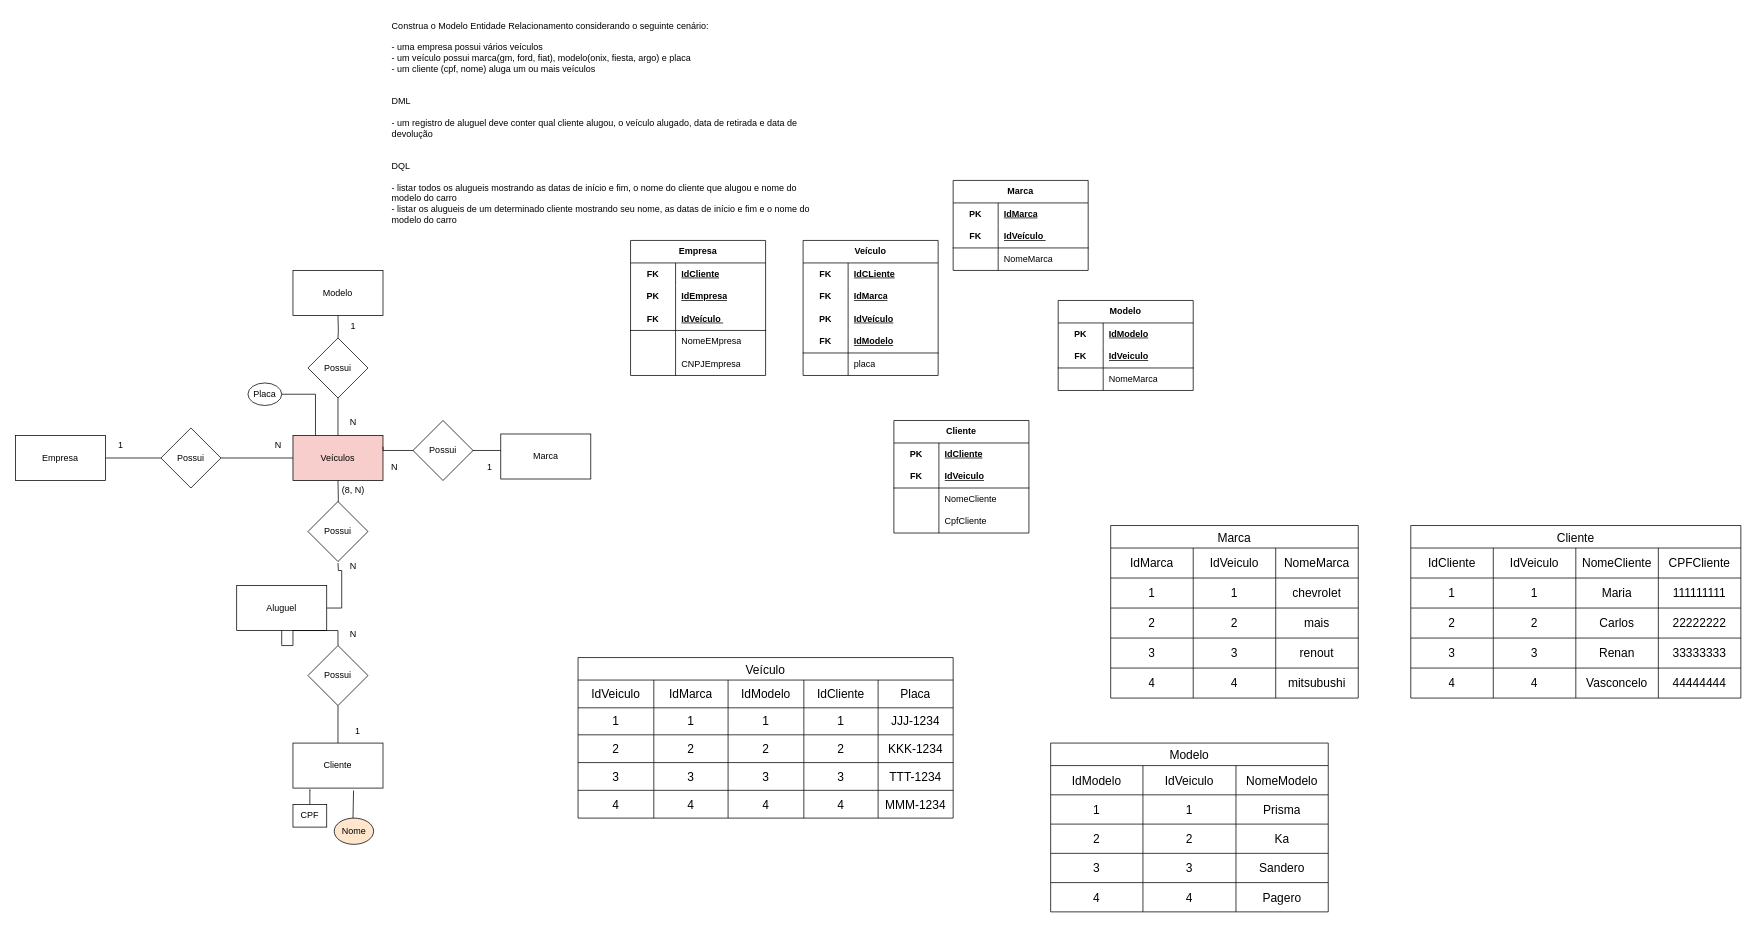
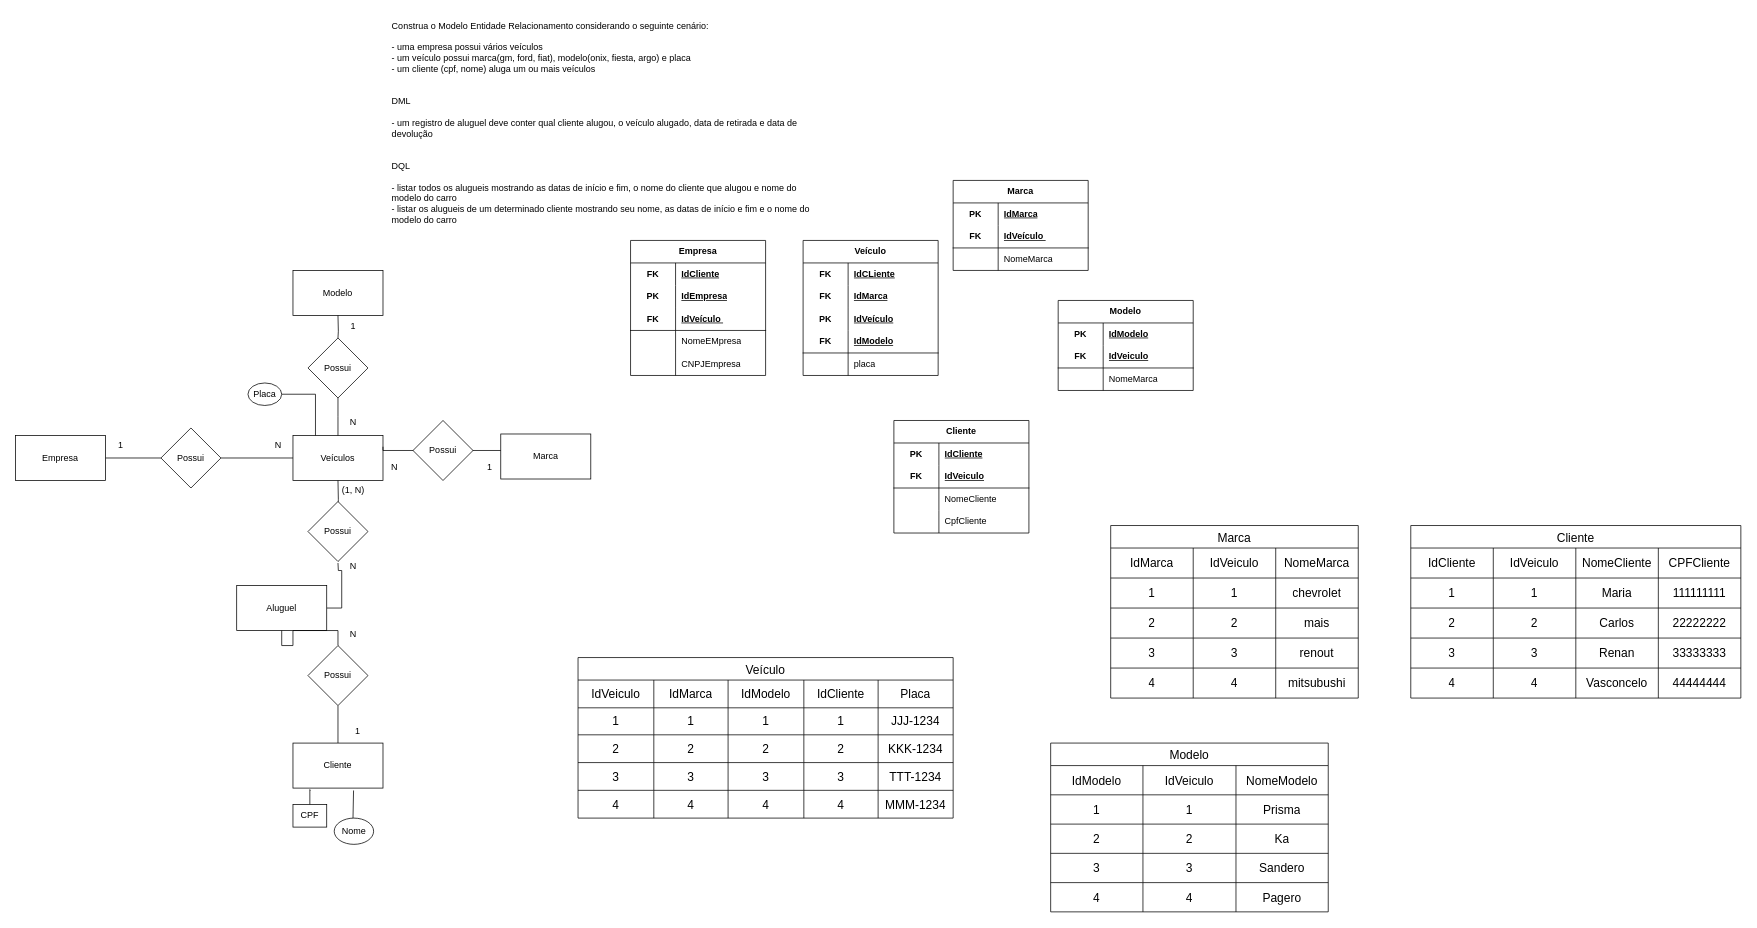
node "Veículos": fillcolor #f8cecc -> #ffffff
node "(8, N)": label "(8, N)" -> "(1, N)"
node "Nome": fillcolor #ffe6cc -> #ffffff
